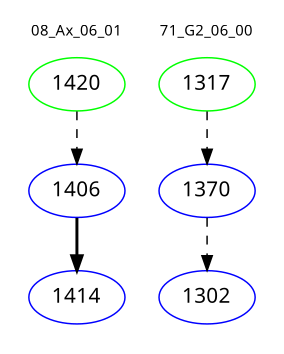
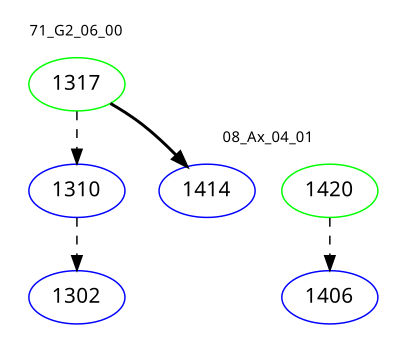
cluster "08_Ax_06_01": label "08_Ax_06_01" -> "08_Ax_04_01"
node "1370": label "1370" -> "1310"
edge "1406" -> "1414": now "1317" -> "1414"
